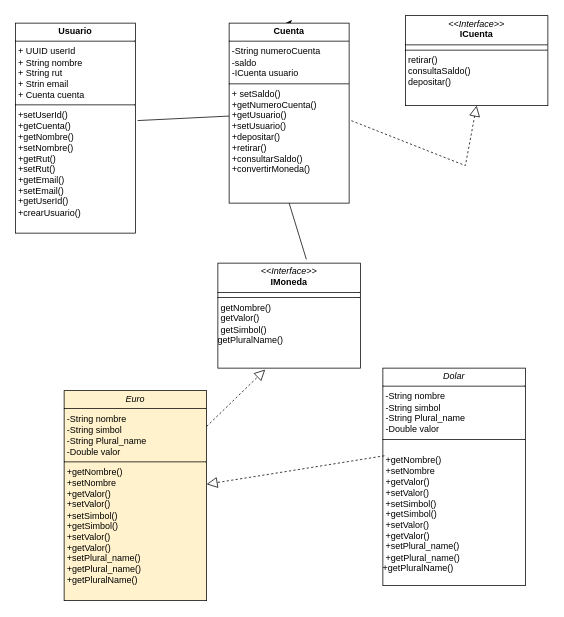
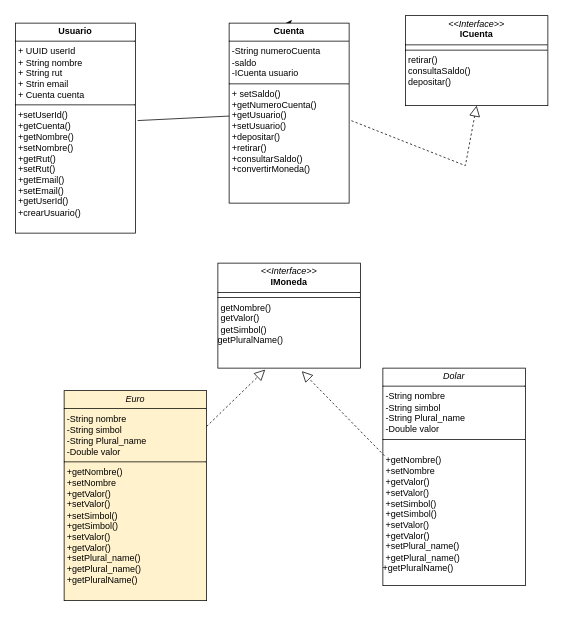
edge "Cuenta -String numeroCuenta -saldo -ICuenta usuario + setSaldo() +getNumeroCuenta() +getUsuario() +setUsuario() +depositar() +retirar() +consultarSaldo() +convertirMoneda()" -- "<<Interface>> IMoneda getNombre() getValor() getSimbol() getPluralName()": removed
edge "Dolar -String nombre -String simbol -String Plural_name -Double valor +getNombre() +setNombre +getValor() +setValor() +setSimbol() +getSimbol() +setValor() +getValor() +setPlural_name() +getPlural_name() +getPluralName()" -> "Euro -String nombre -String simbol -String Plural_name -Double valor +getNombre() +setNombre +getValor() +setValor() +setSimbol() +getSimbol() +setValor() +getValor() +setPlural_name() +getPlural_name() +getPluralName()": now "Dolar -String nombre -String simbol -String Plural_name -Double valor +getNombre() +setNombre +getValor() +setValor() +setSimbol() +getSimbol() +setValor() +getValor() +setPlural_name() +getPlural_name() +getPluralName()" -> "<<Interface>> IMoneda getNombre() getValor() getSimbol() getPluralName()"
